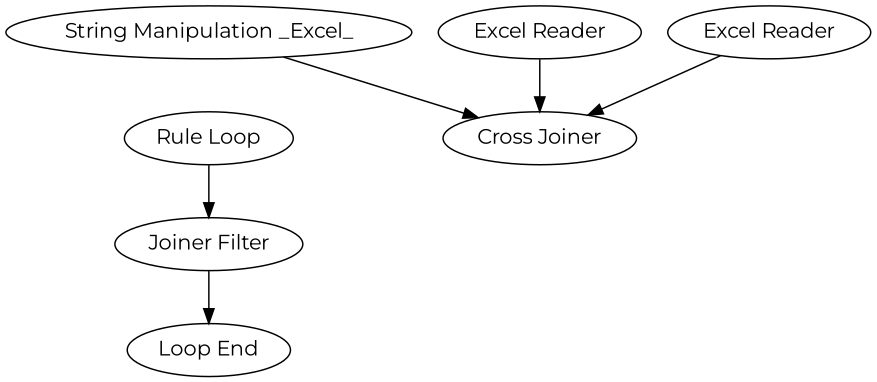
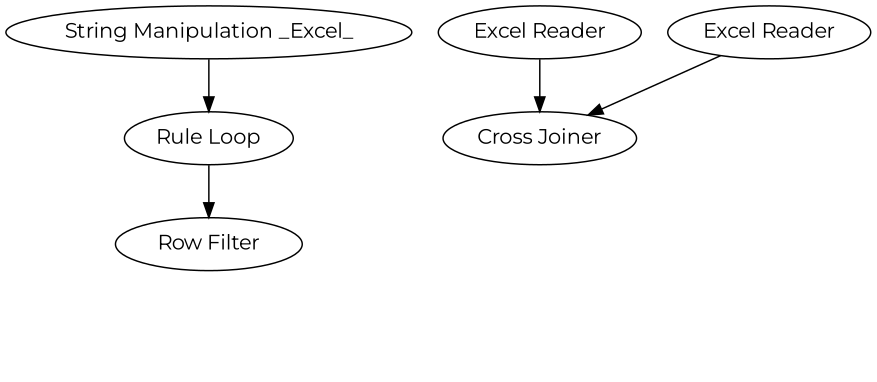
edge "String Manipulation _Excel_" -> "Cross Joiner": now "String Manipulation _Excel_" -> "Rule Loop"
node "Joiner Filter": label "Joiner Filter" -> "Row Filter"
node "Loop End": removed
